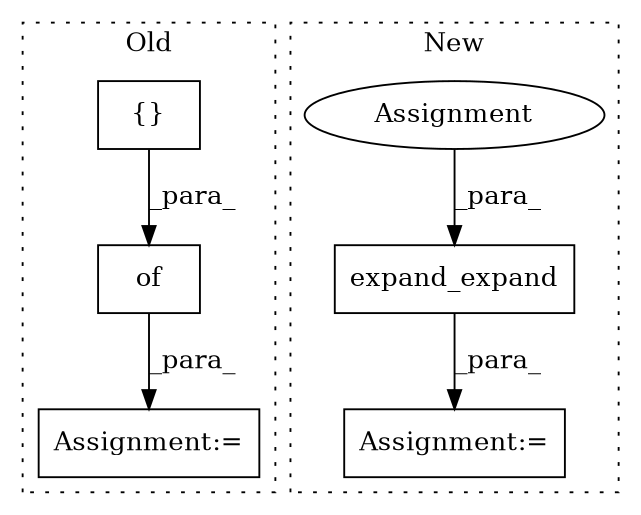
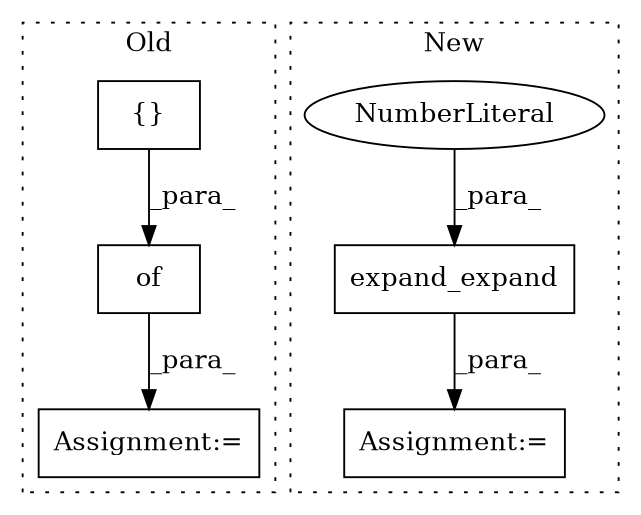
node "Assignment": label "Assignment" -> "NumberLiteral"
